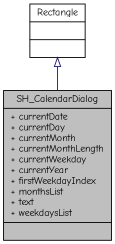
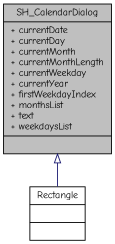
edge "SH_CalendarDialog" -> "Rectangle": reversed
